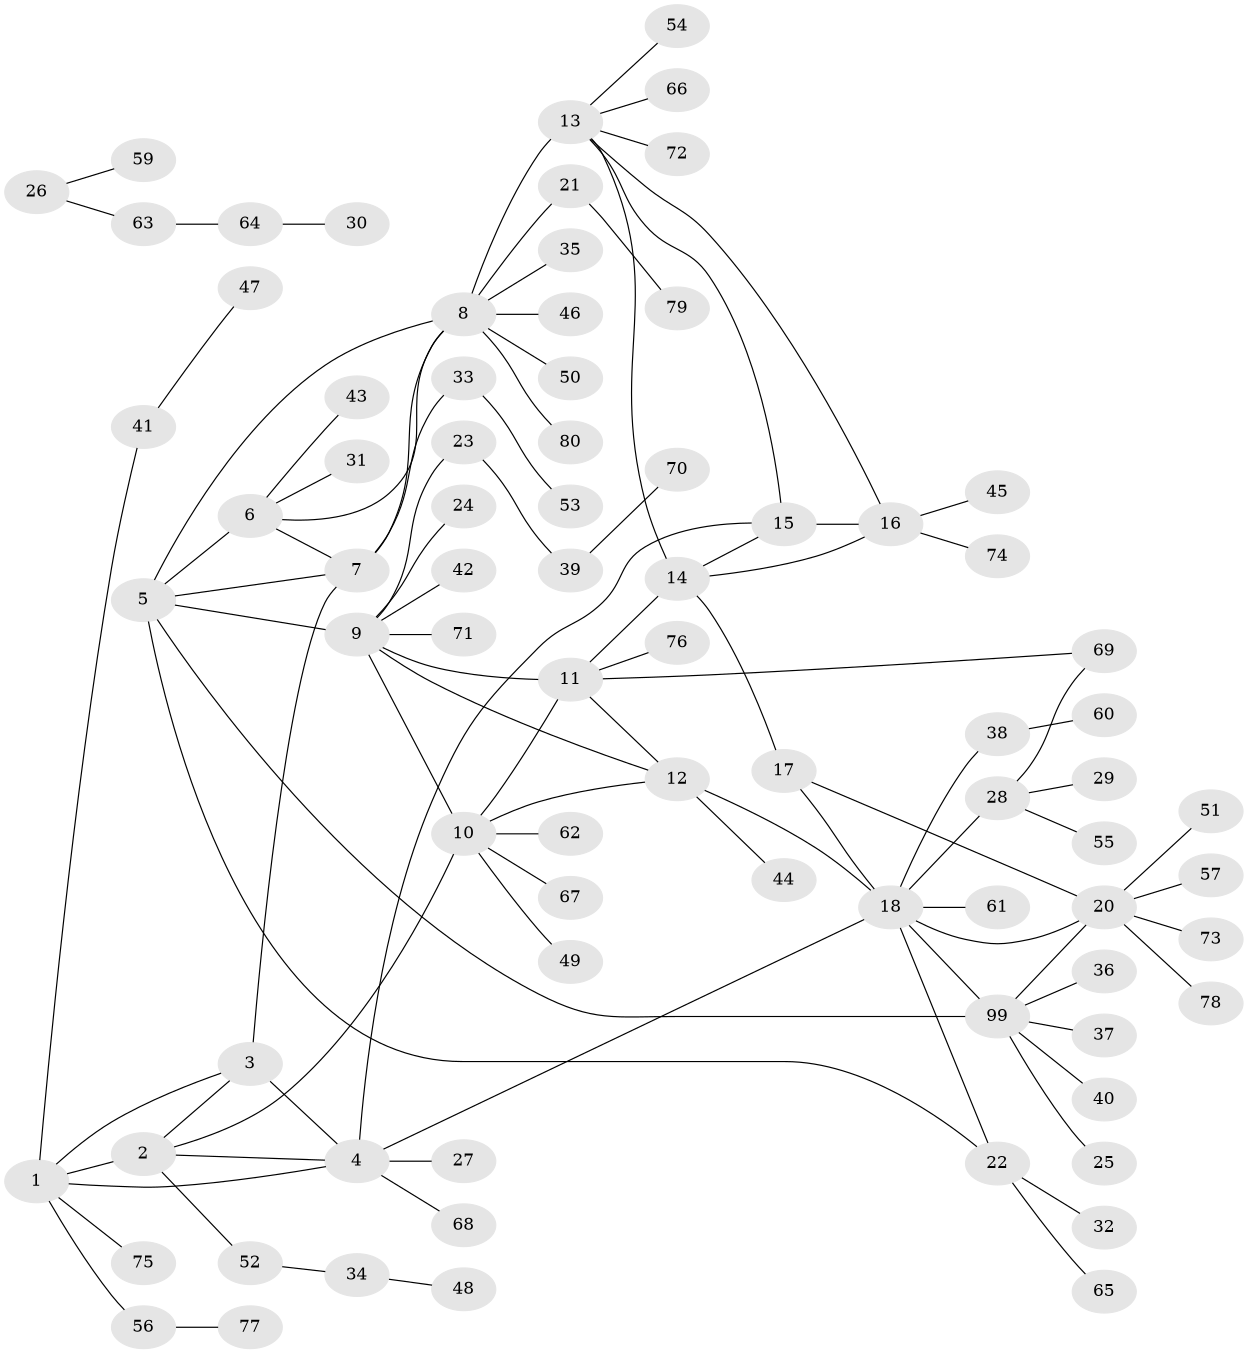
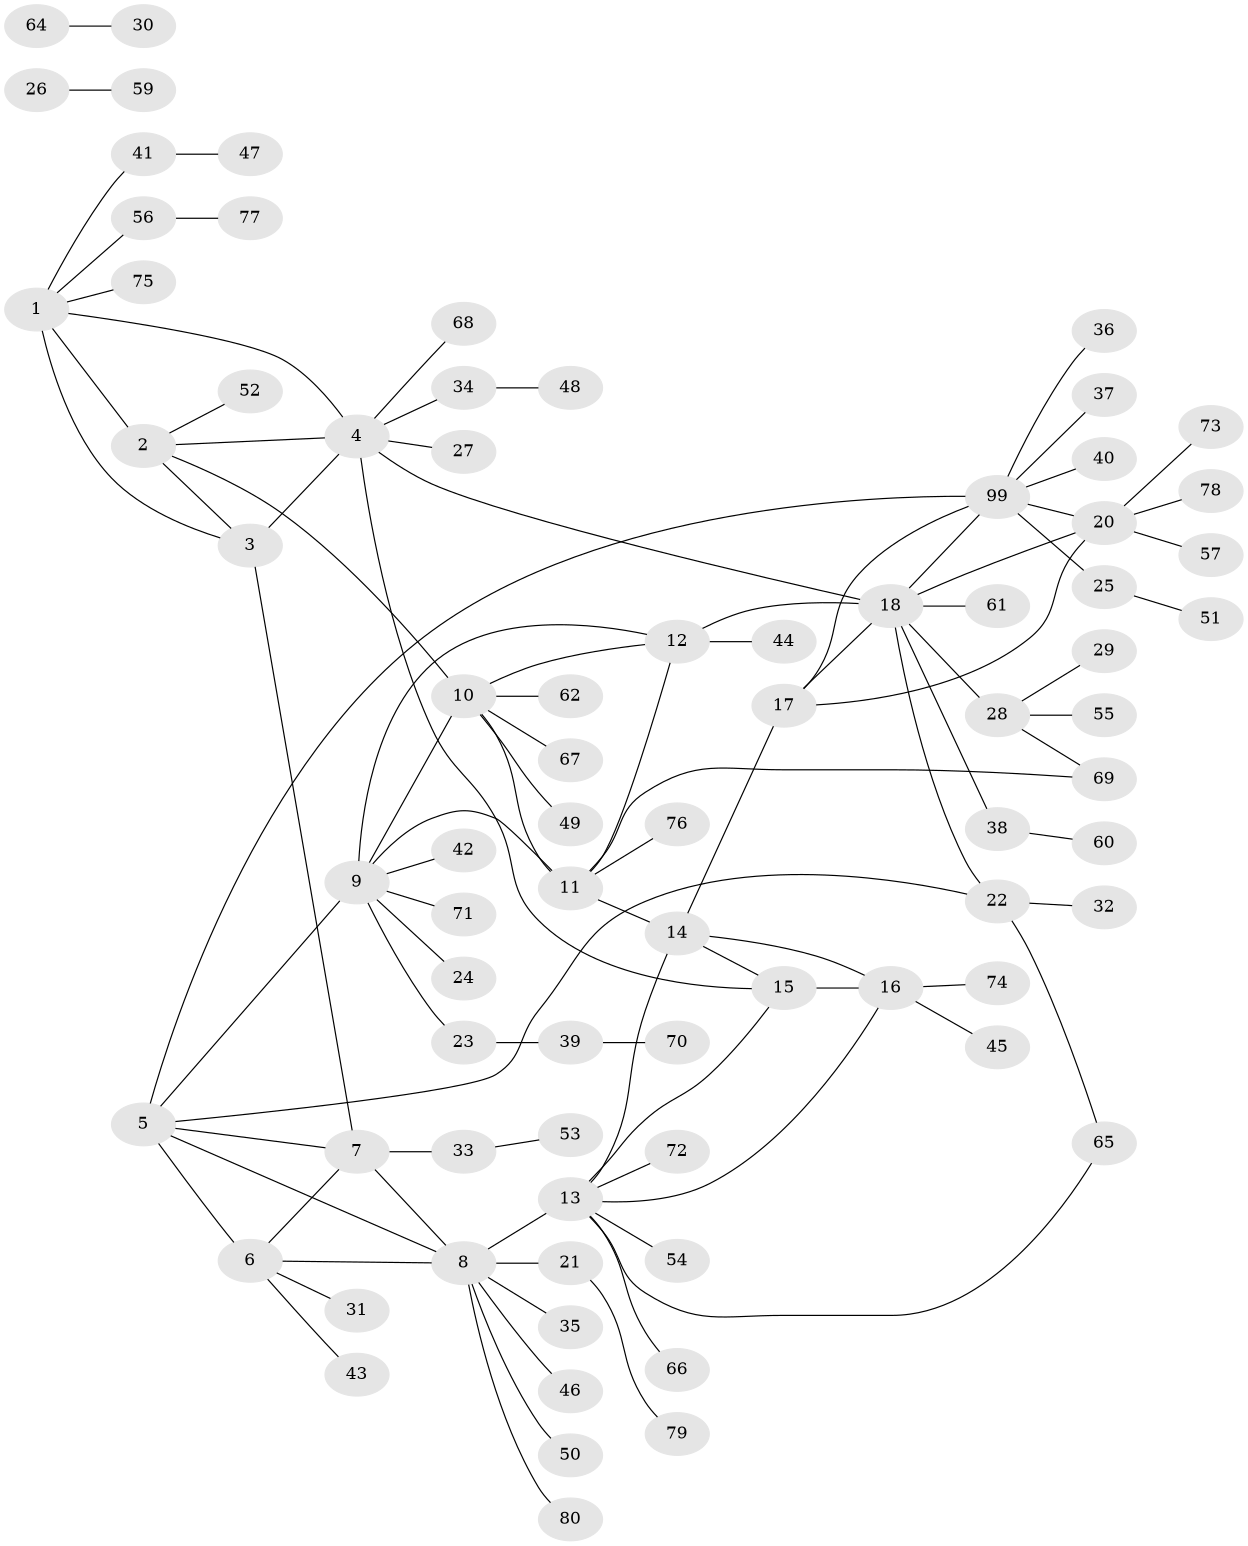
node "63": removed
edge "99" -- "17": added
edge "51" -- "20": now "51" -- "25"
edge "52" -- "34": now "4" -- "34"
edge "65" -- "13": added
